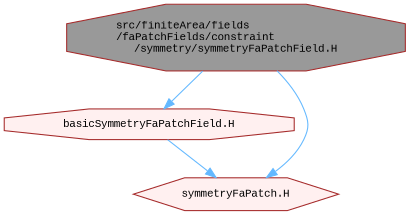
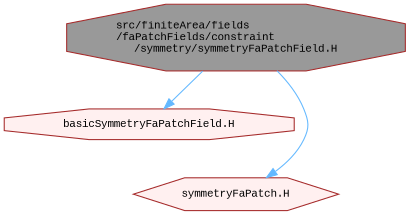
edge "basicSymmetryFaPatchField.H" -> "symmetryFaPatch.H": removed
